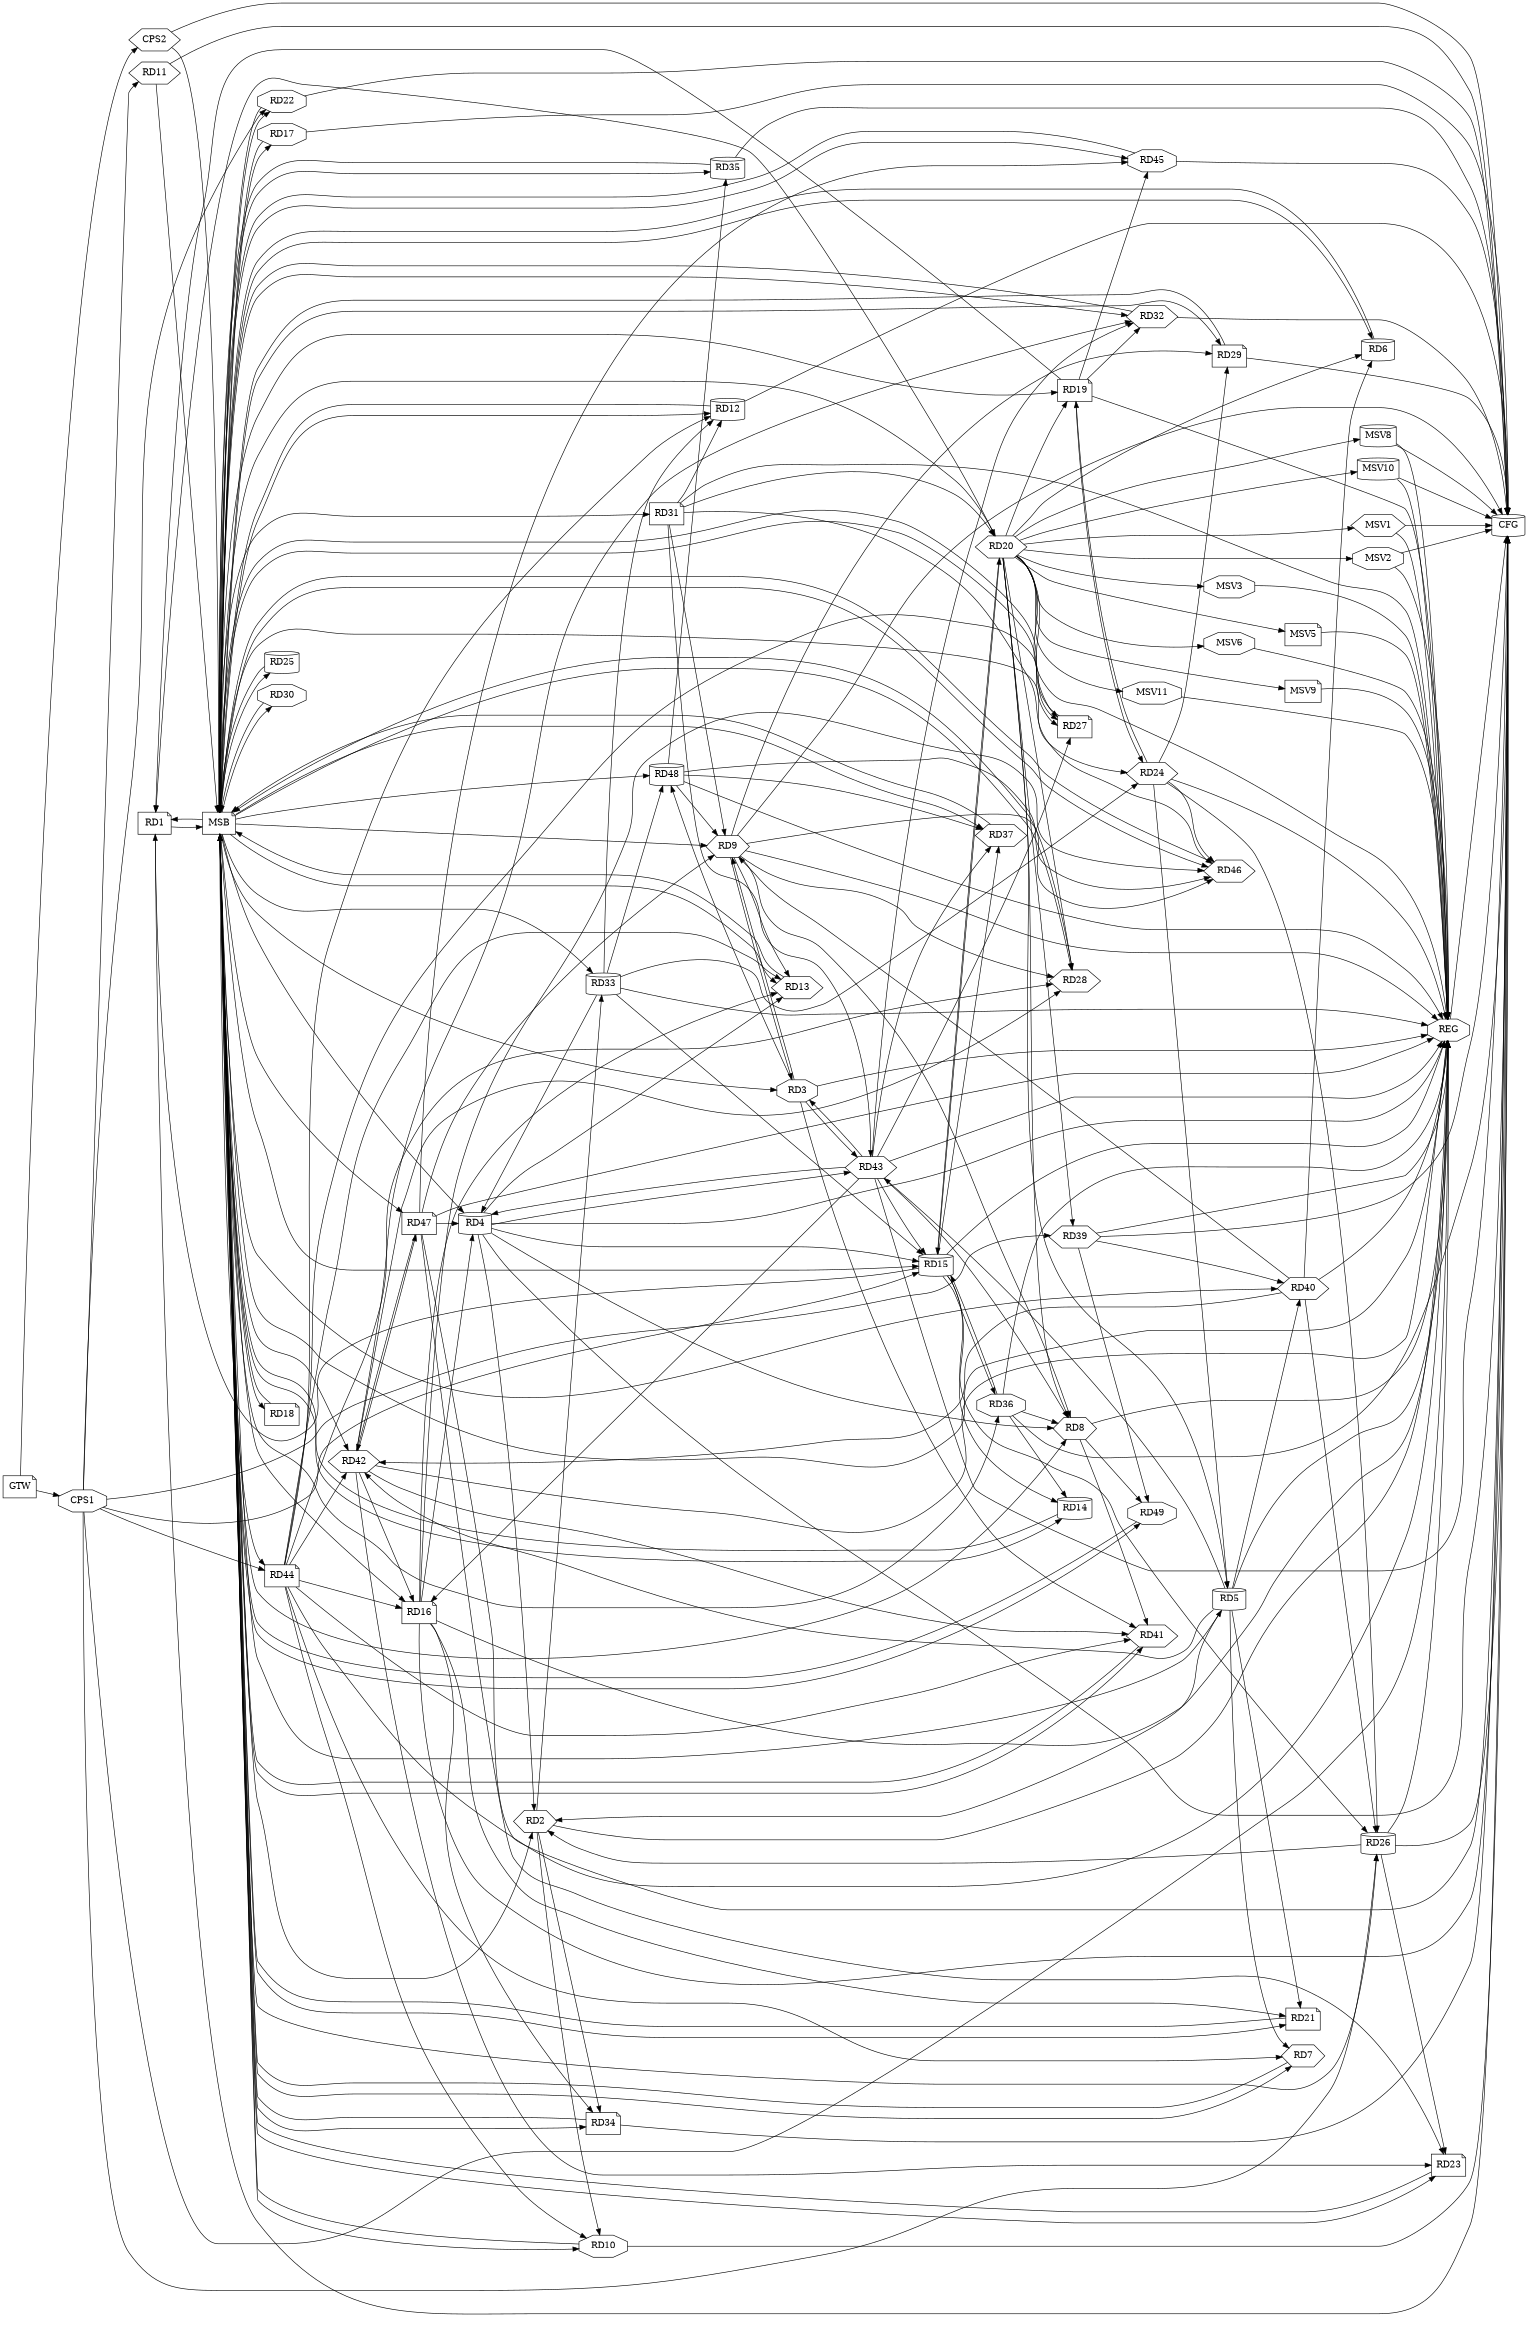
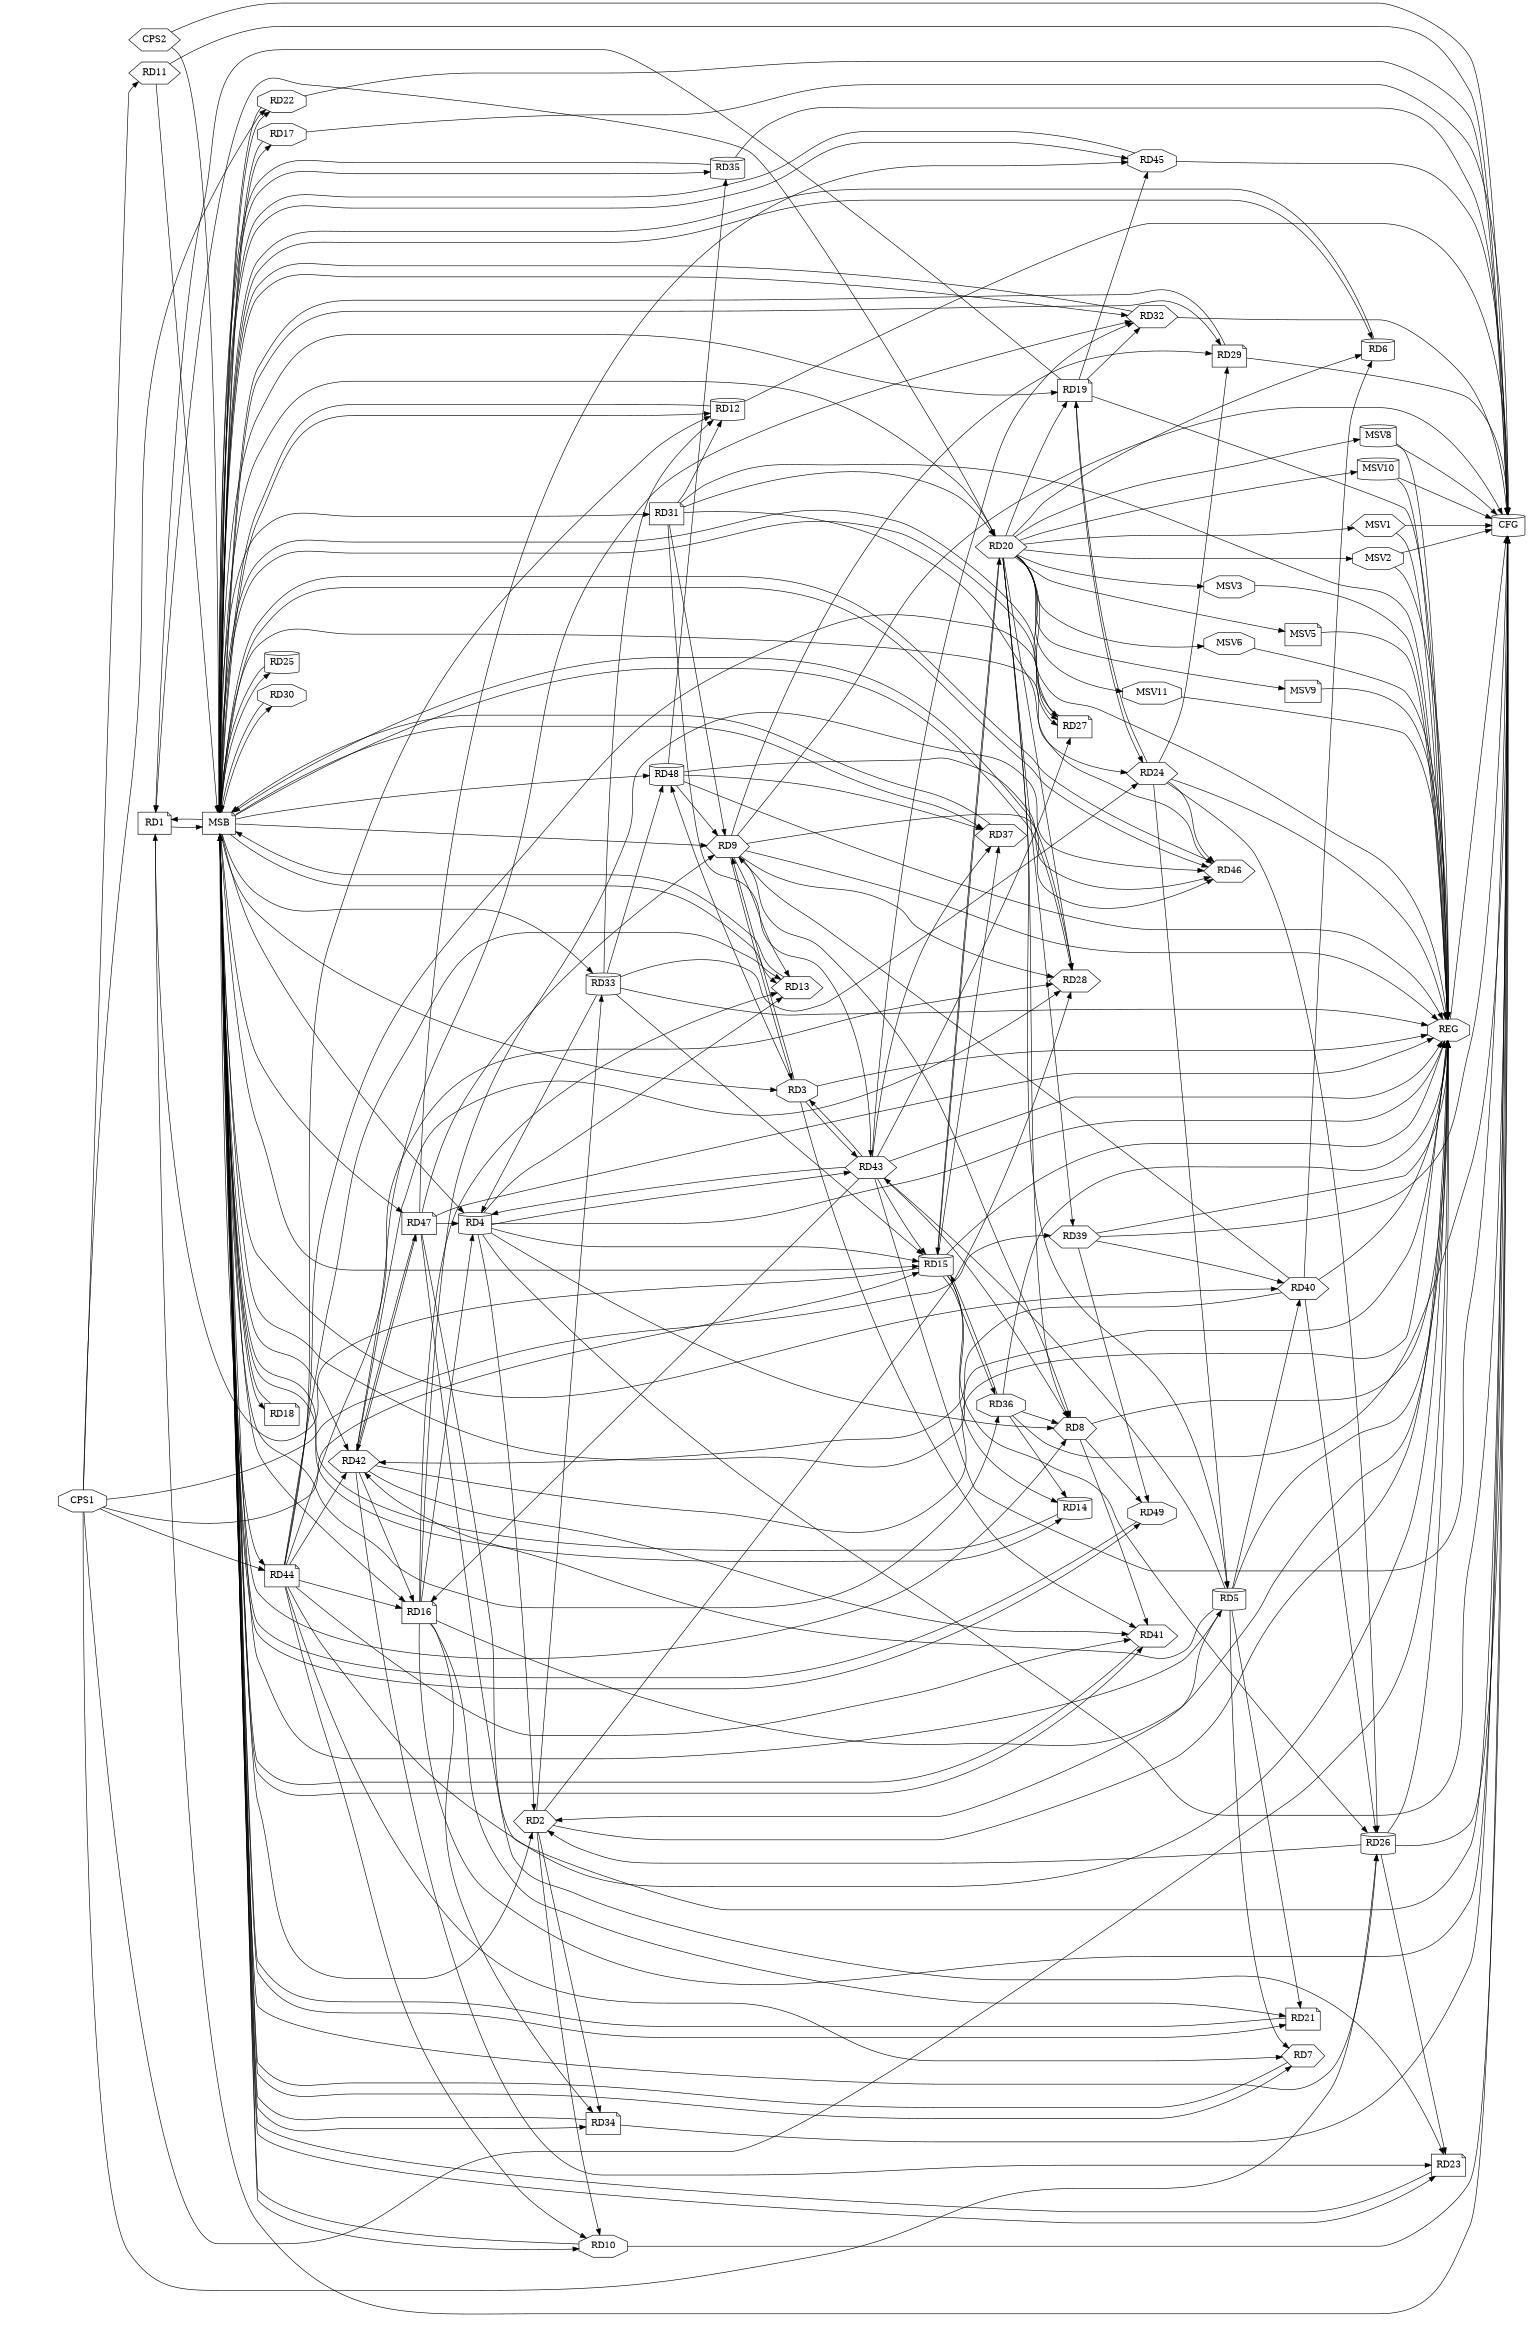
edge "RD2" -> "RD28": added
node "GTW": removed
